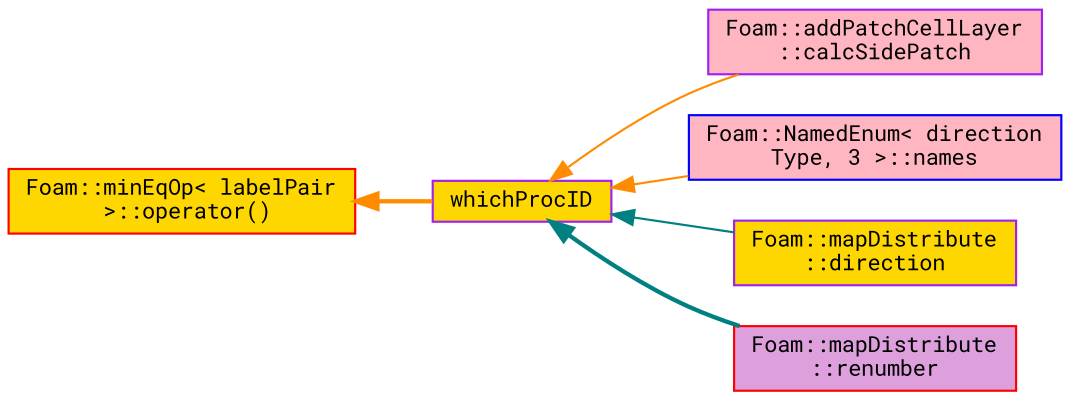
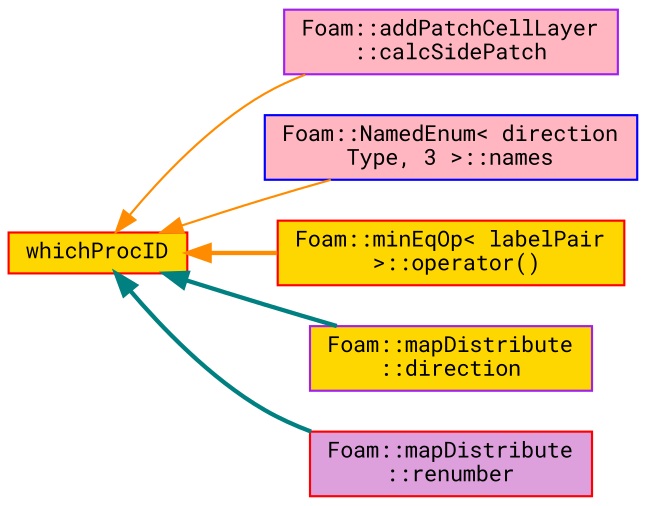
edge "whichProcID" -> "Foam::minEqOp< labelPair >::operator()": reversed
node "whichProcID": color purple -> red
edge "Foam::mapDistribute ::direction" -> "whichProcID": style solid -> bold
